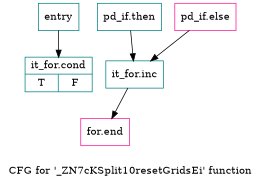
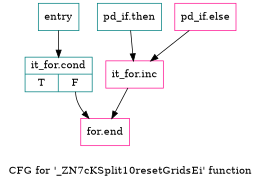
node "it_for.inc": color teal -> deeppink
edge "it_for.cond" -> "for.end": added
